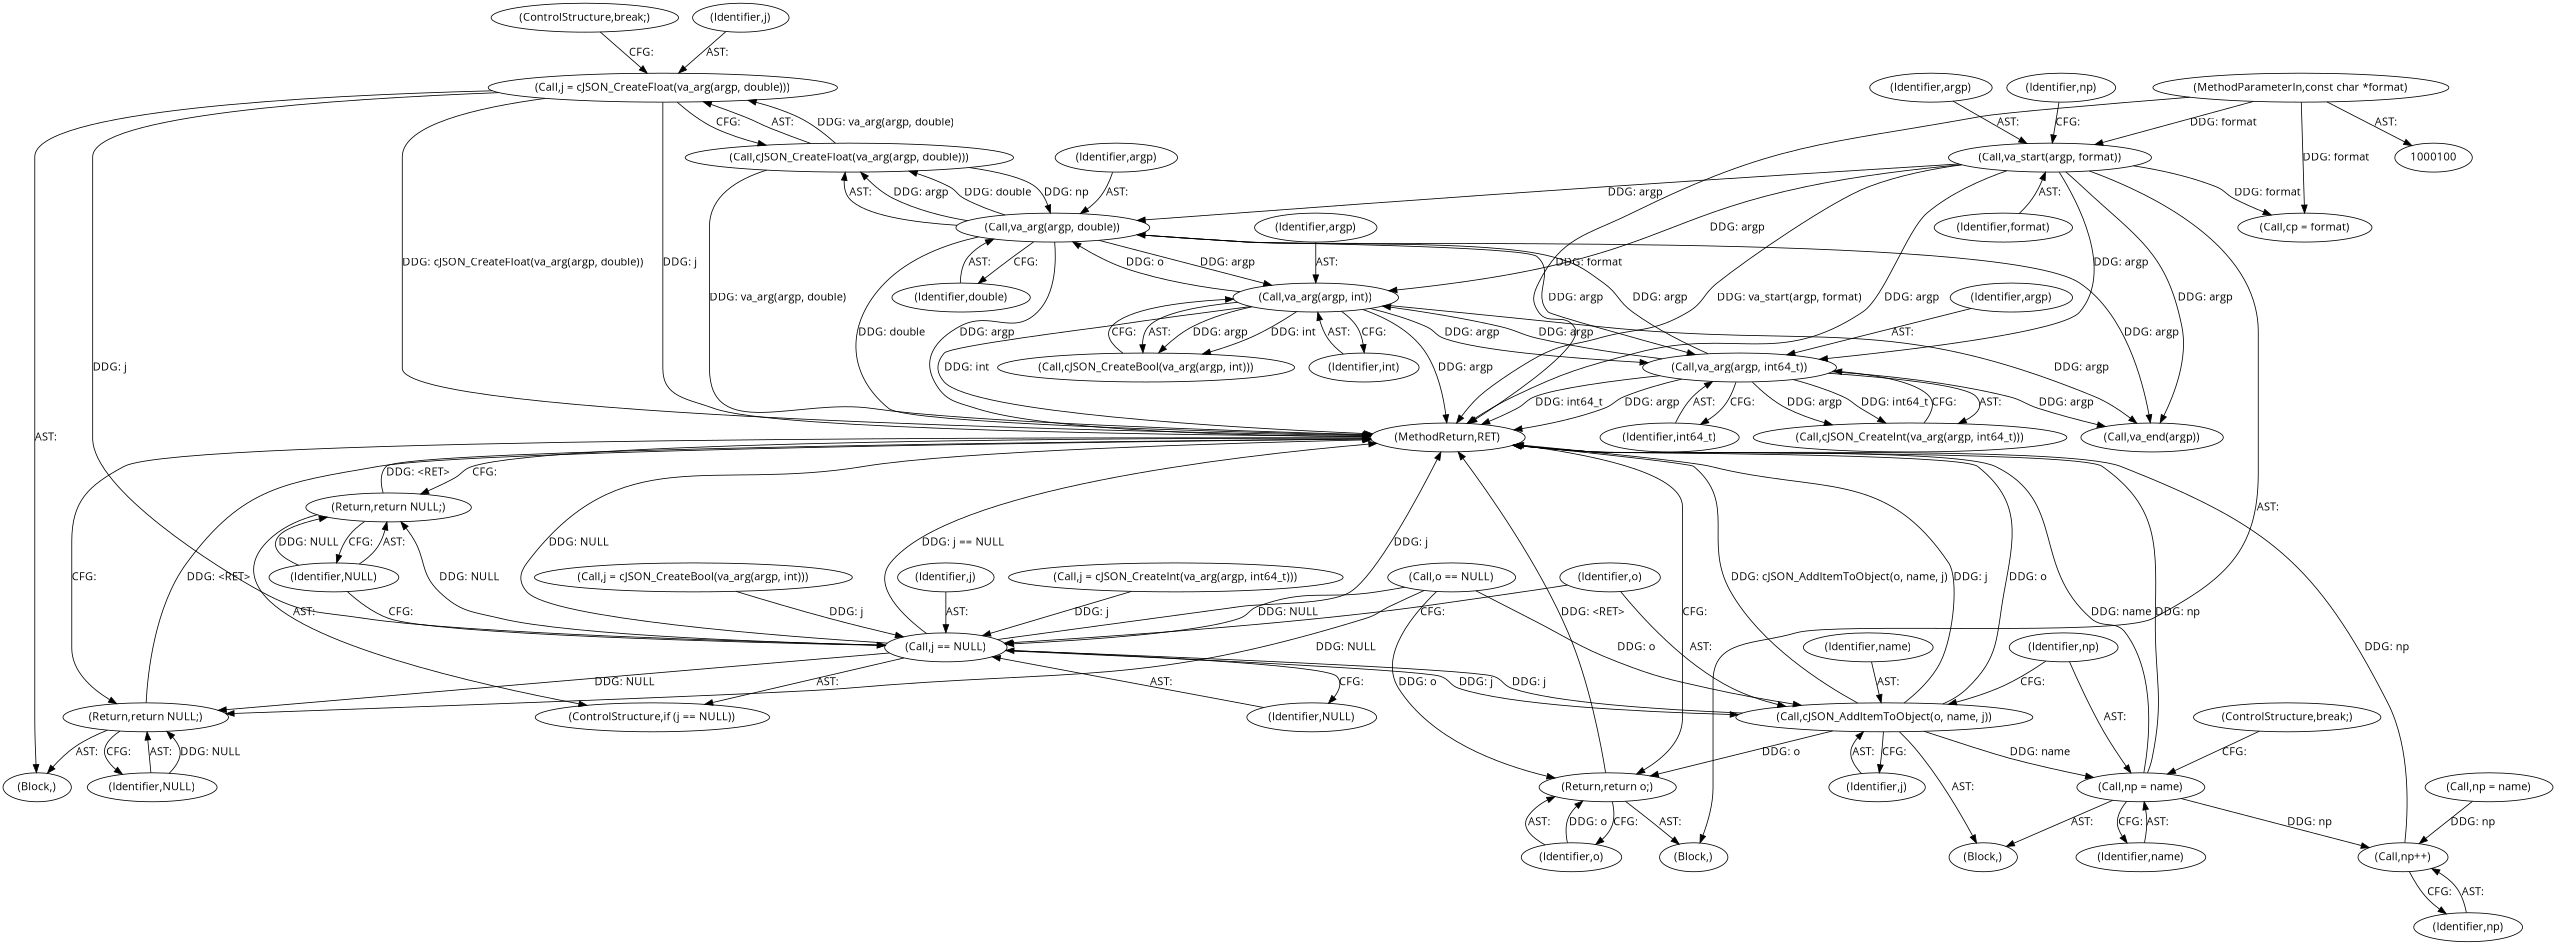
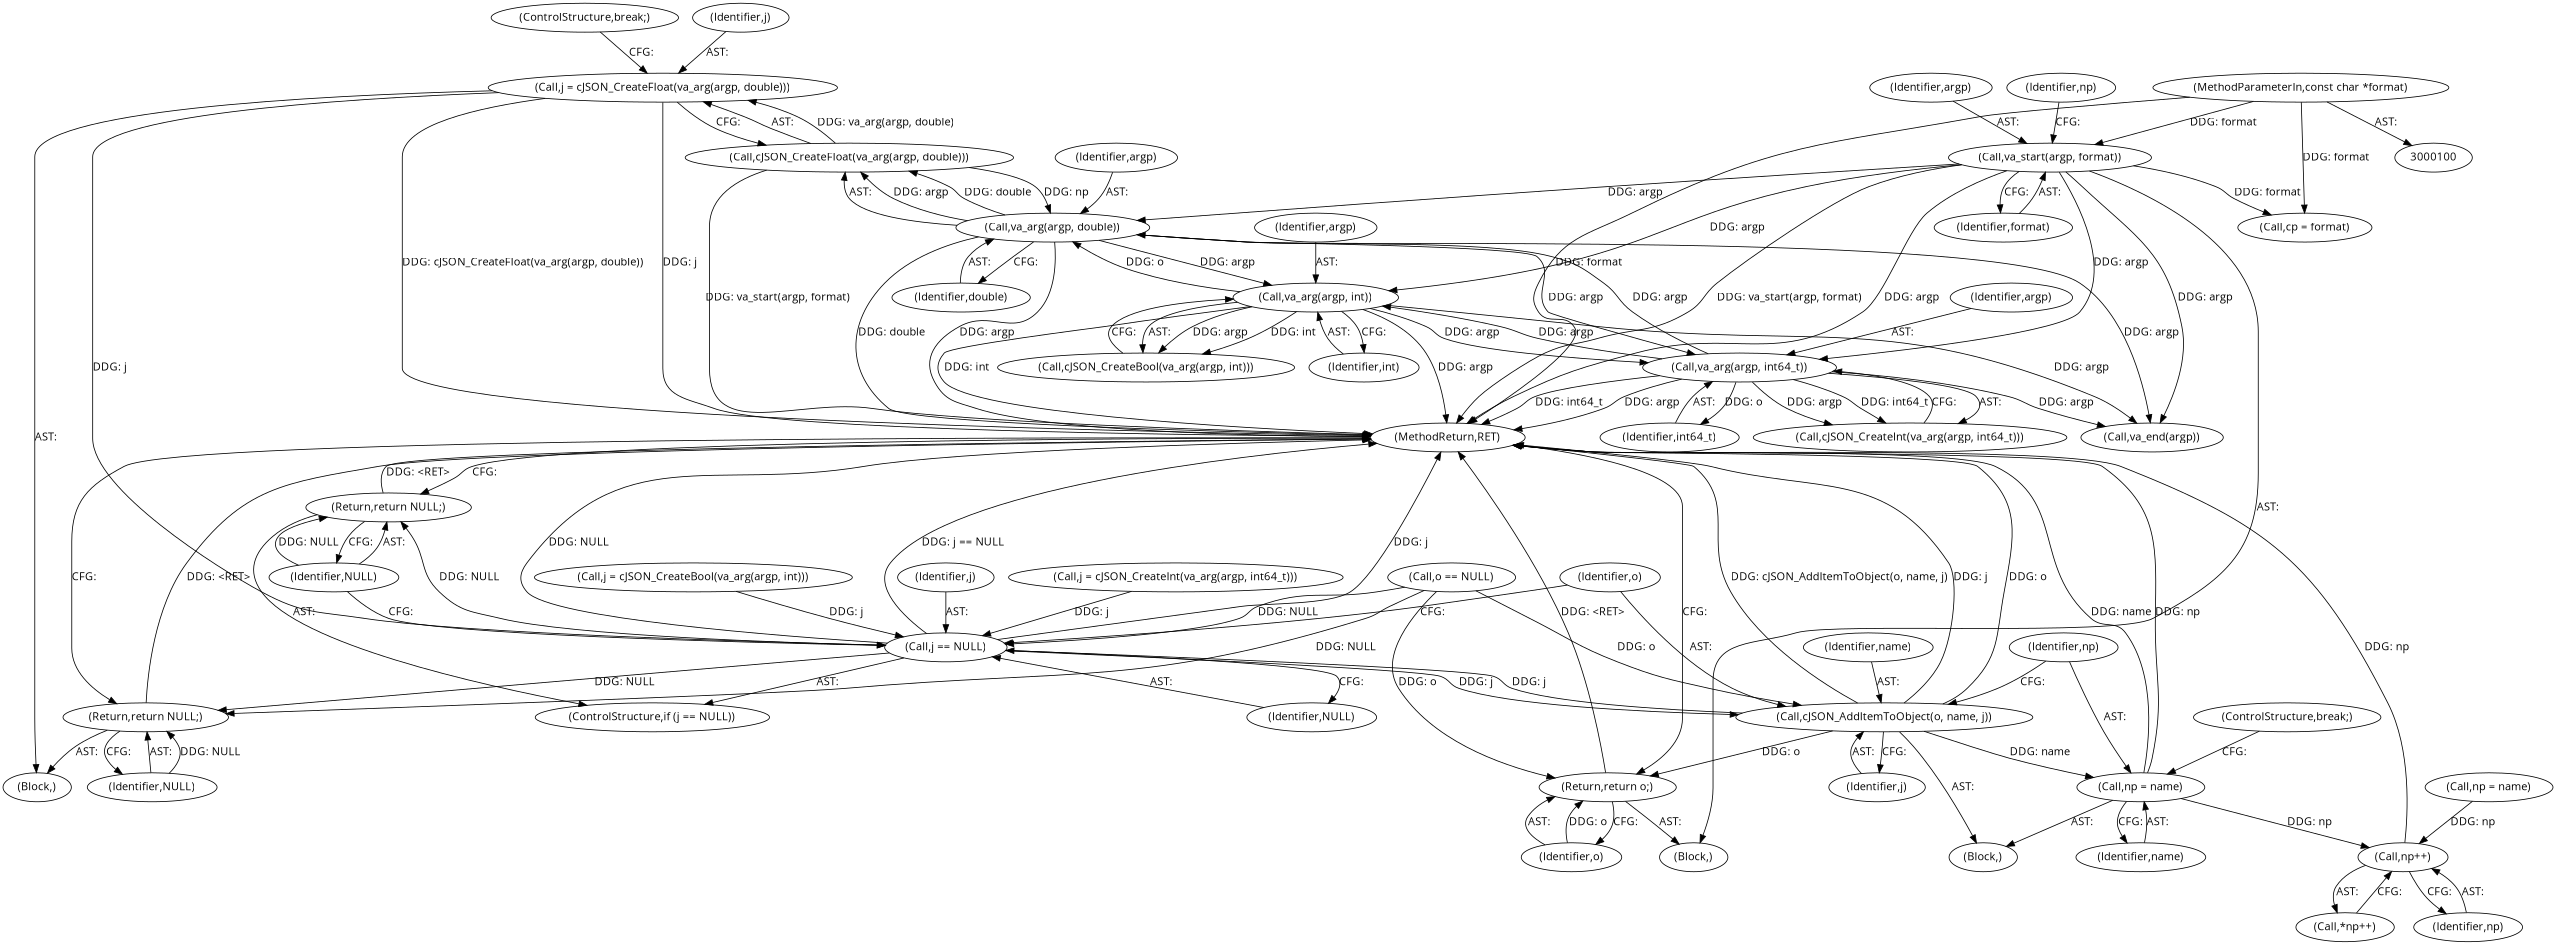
node "1000100": label "1000100" -> "3000100"
edge "(Call,va_start(argp, format))" -> "(Identifier,format)": added, label "CFG:"
edge "(Call,cJSON_CreateFloat(va_arg(argp, double)))" -> "(MethodReturn,RET)": label "DDG: va_arg(argp, double)" -> "DDG: va_start(argp, format)"
edge "(Call,va_arg(argp, int64_t))" -> "(Identifier,int64_t)": label "CFG: " -> "DDG: o"
node "(Call,*np++)": added
